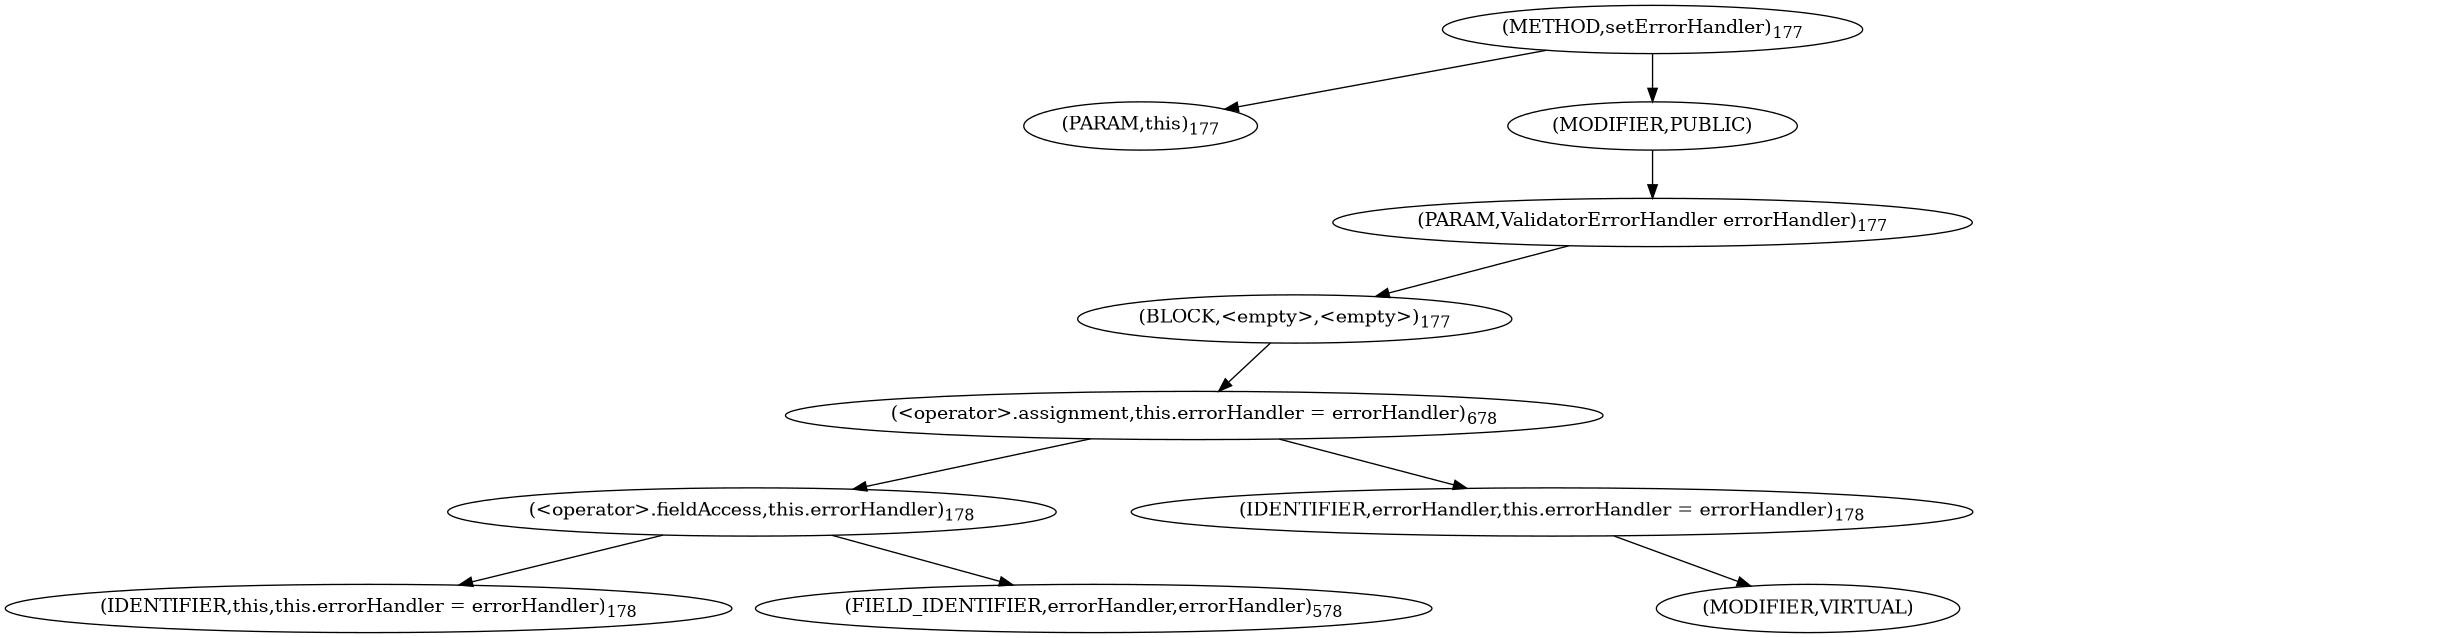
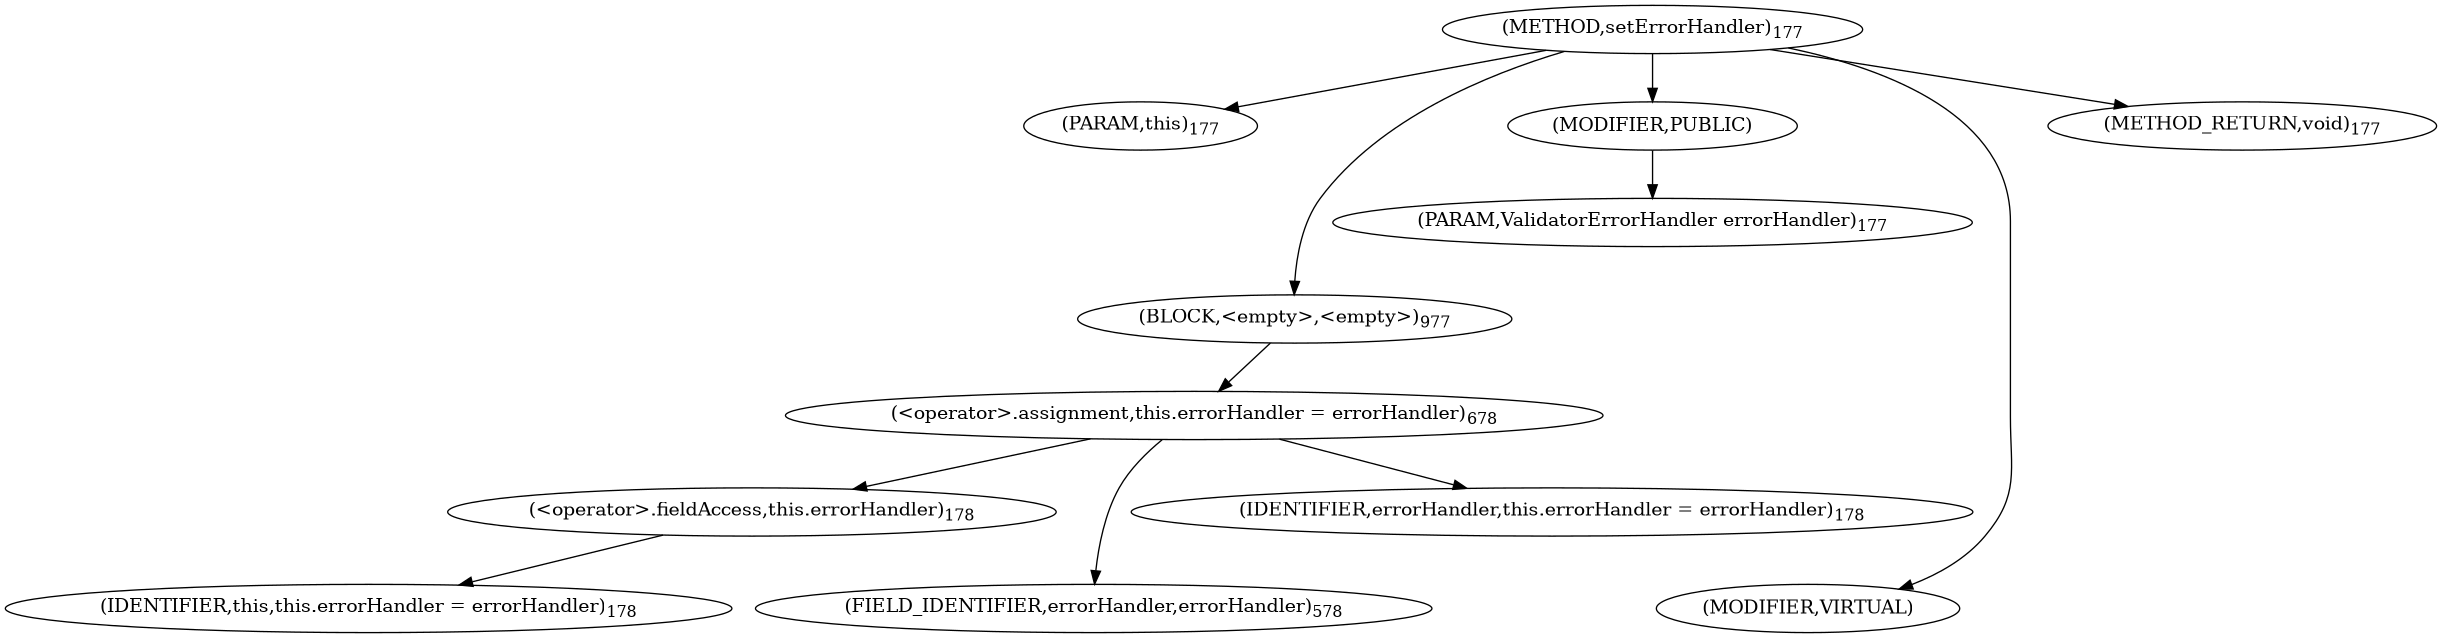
node "(METHOD_RETURN,void)": added
edge "(PARAM,ValidatorErrorHandler errorHandler)" -> "(BLOCK,<empty>,<empty>)": now "(METHOD,setErrorHandler)" -> "(BLOCK,<empty>,<empty>)"
node "(BLOCK,<empty>,<empty>)": text "177" -> "977"
edge "(<operator>.fieldAccess,this.errorHandler)" -> "(FIELD_IDENTIFIER,errorHandler,errorHandler)": now "(<operator>.assignment,this.errorHandler = errorHandler)" -> "(FIELD_IDENTIFIER,errorHandler,errorHandler)"
edge "(IDENTIFIER,errorHandler,this.errorHandler = errorHandler)" -> "(MODIFIER,VIRTUAL)": now "(METHOD,setErrorHandler)" -> "(MODIFIER,VIRTUAL)"
